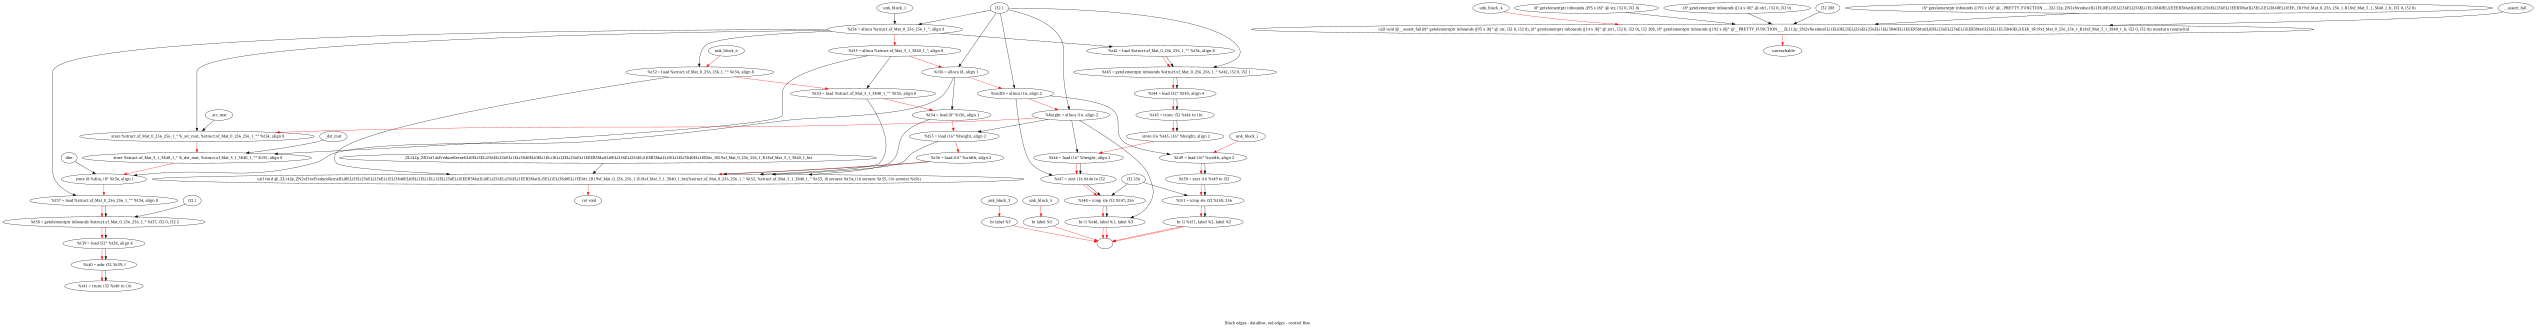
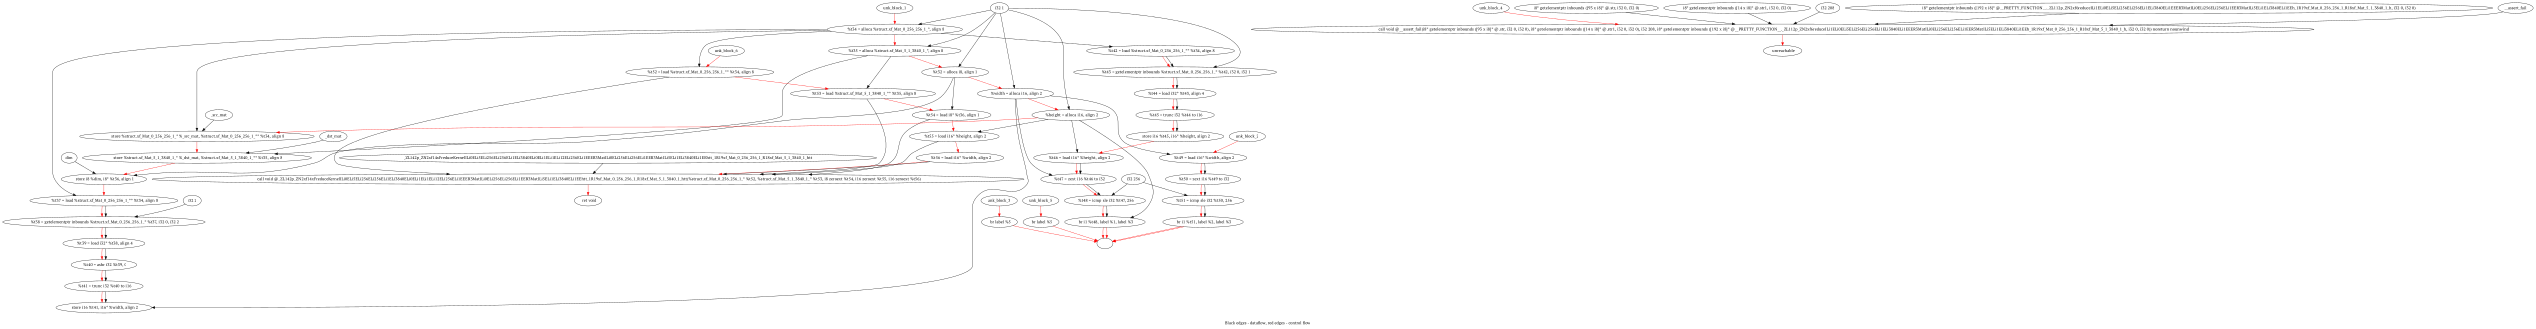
edge "unk_block_1" -> "%t34 = alloca %struct.xf_Mat_0_256_256_1_*, align 8": color black -> red
edge "i32 1" -> "%t35 = alloca %struct.xf_Mat_5_1_3840_1_*, align 8": added
node "%t36 = alloca i8, align 1": label "%t36 = alloca i8, align 1" -> "%t32 = alloca i8, align 1"
node "store i16 %t41, i16* %width, align 2": added
